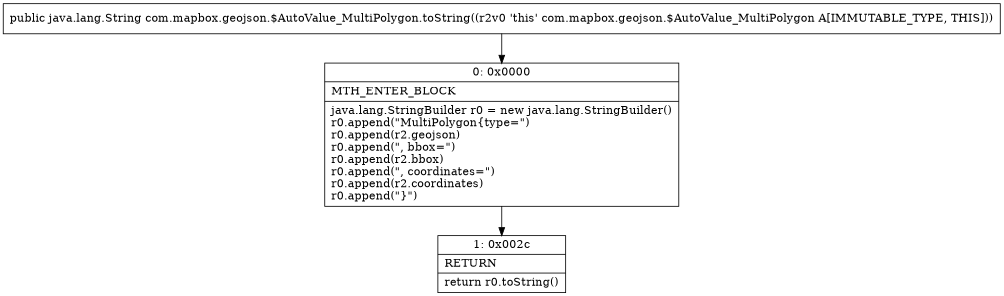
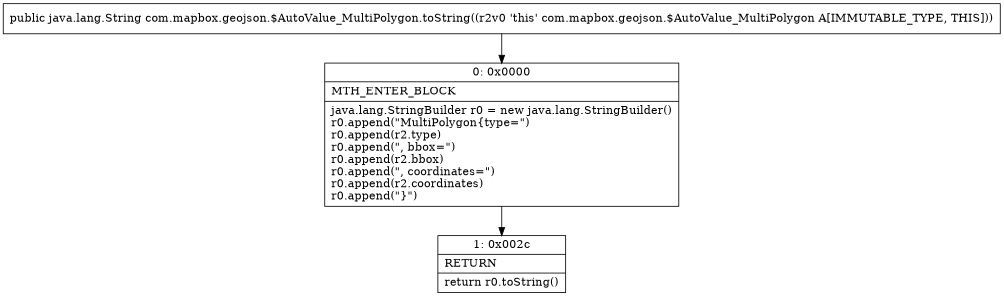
node "0: 0x0000": text "r0.append(r2.geojson)" -> "r0.append(r2.type)"
